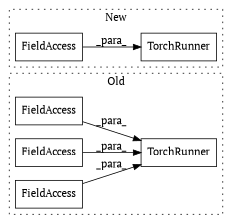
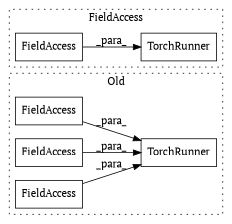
cluster "New": label "New" -> "FieldAccess"
